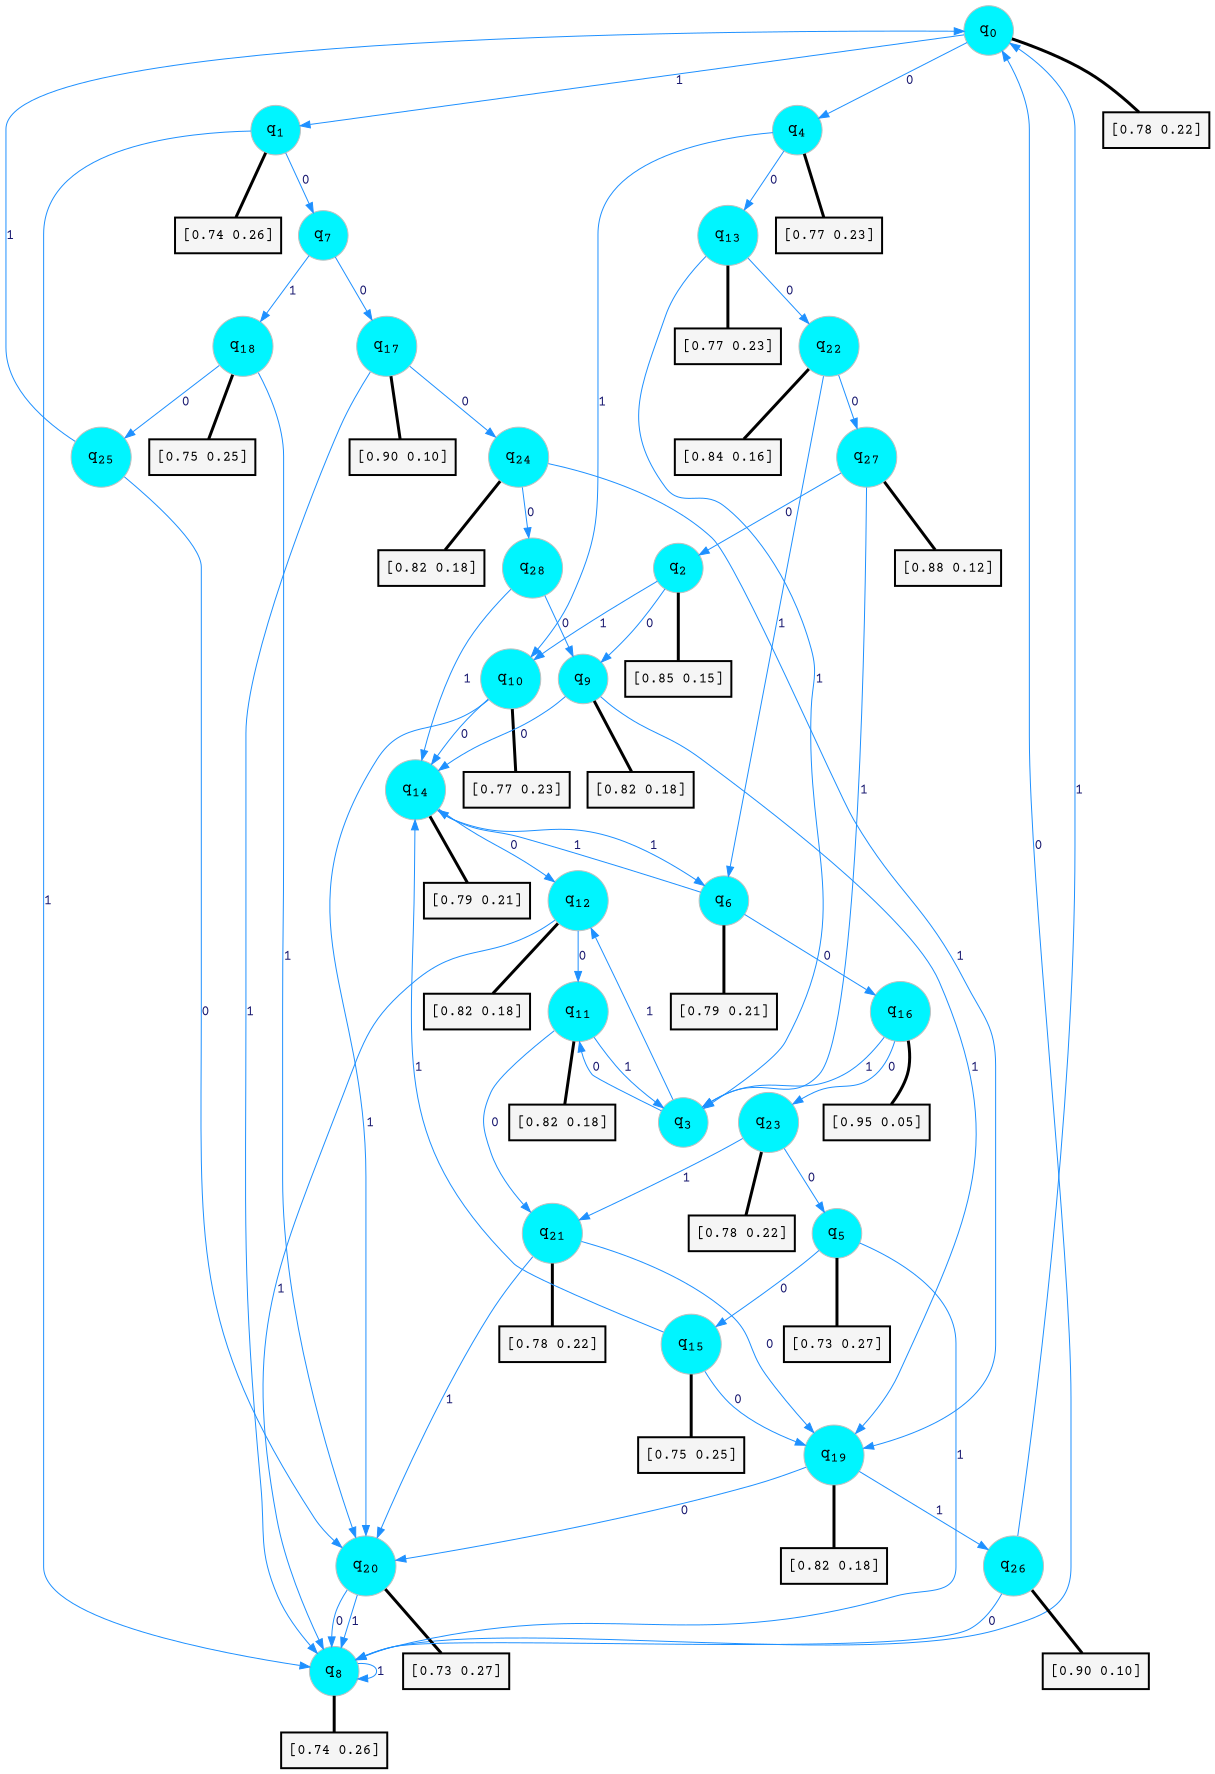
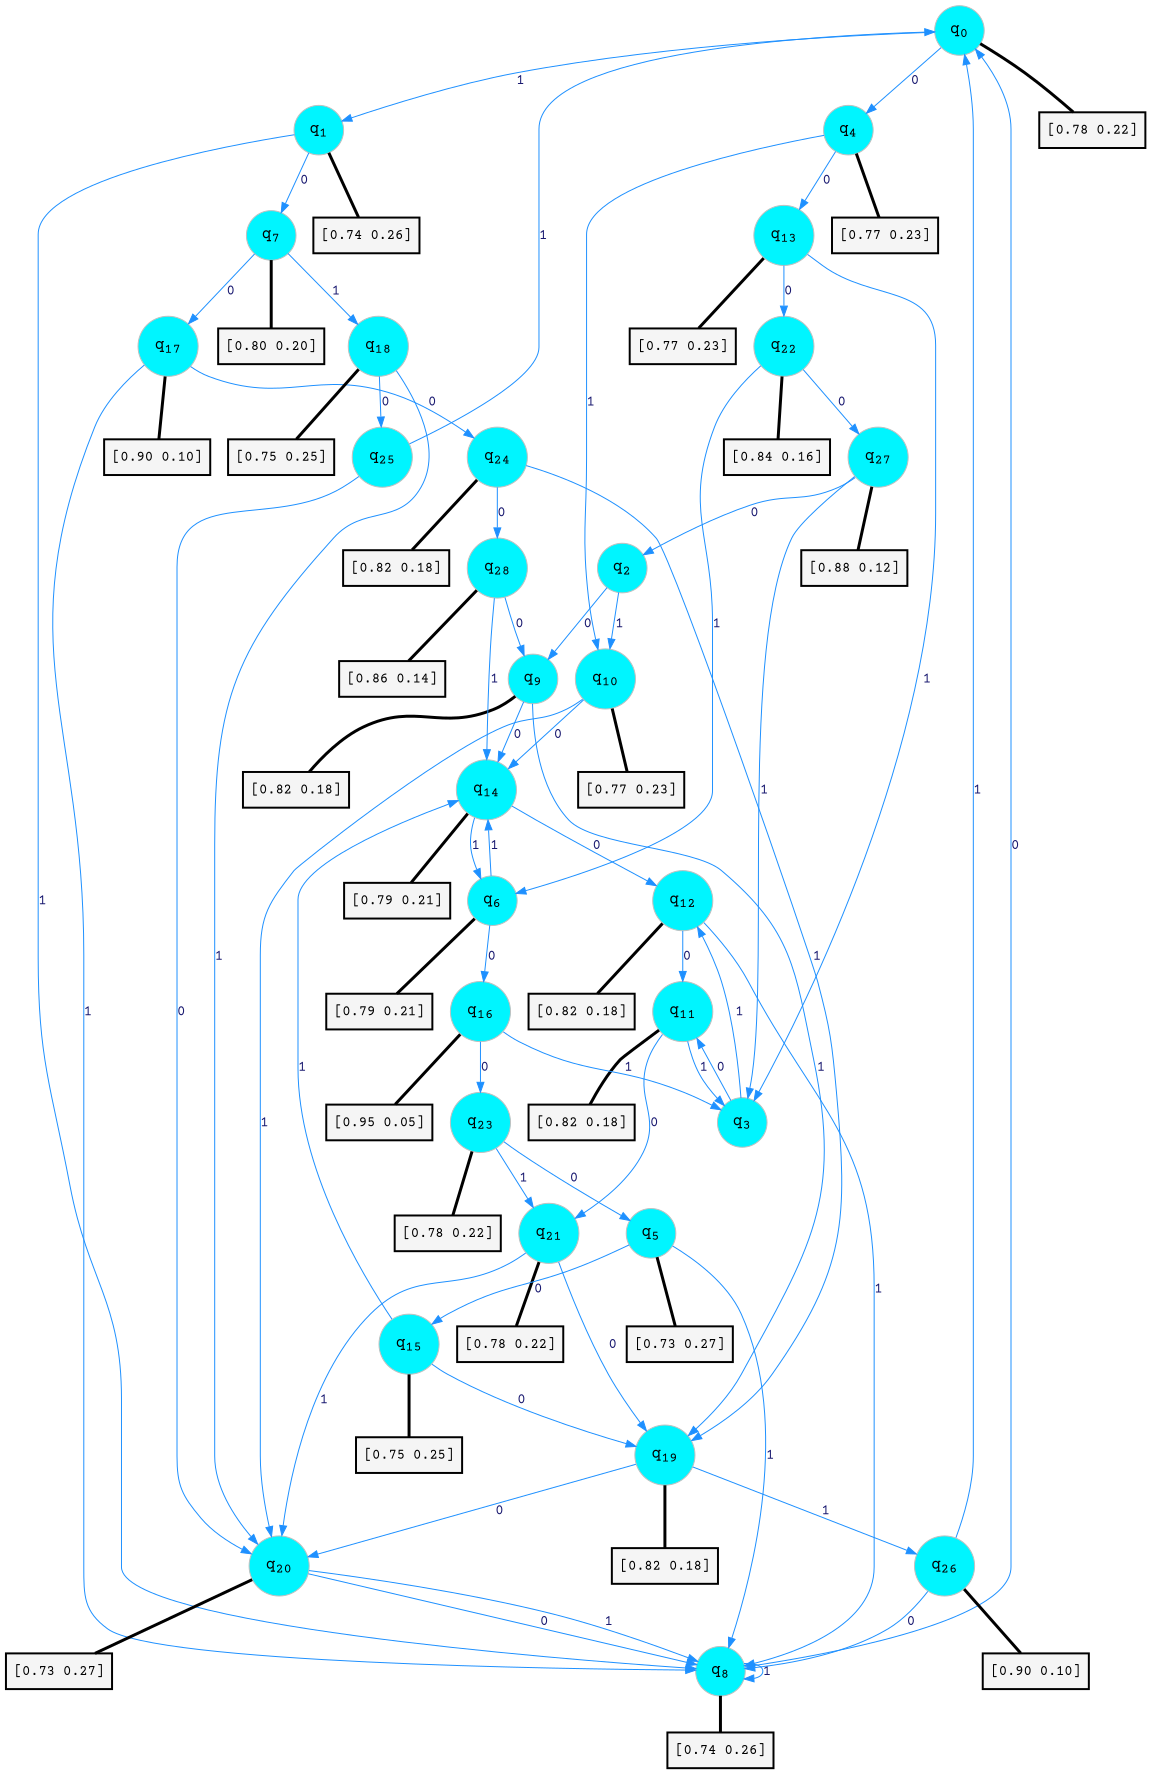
node "[0.80 0.20]": added
node "[0.86 0.14]": added
node "[0.85 0.15]": removed
